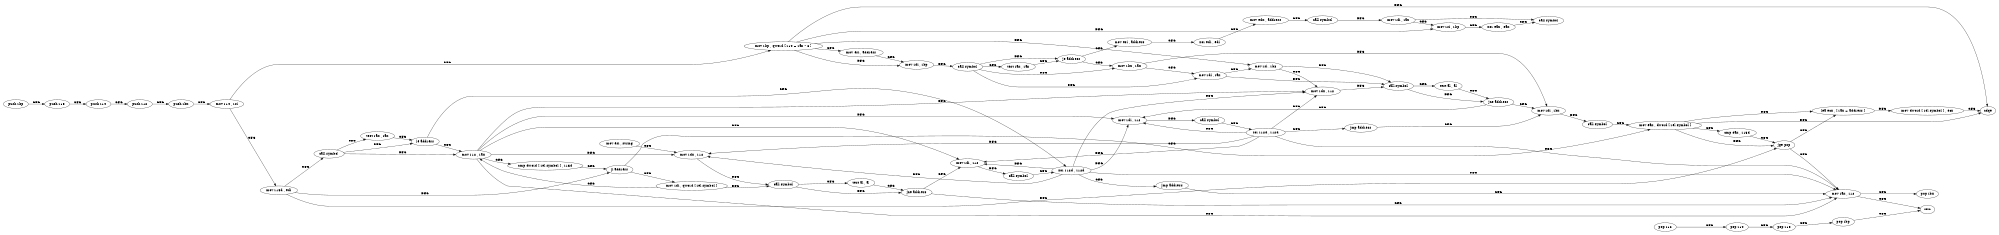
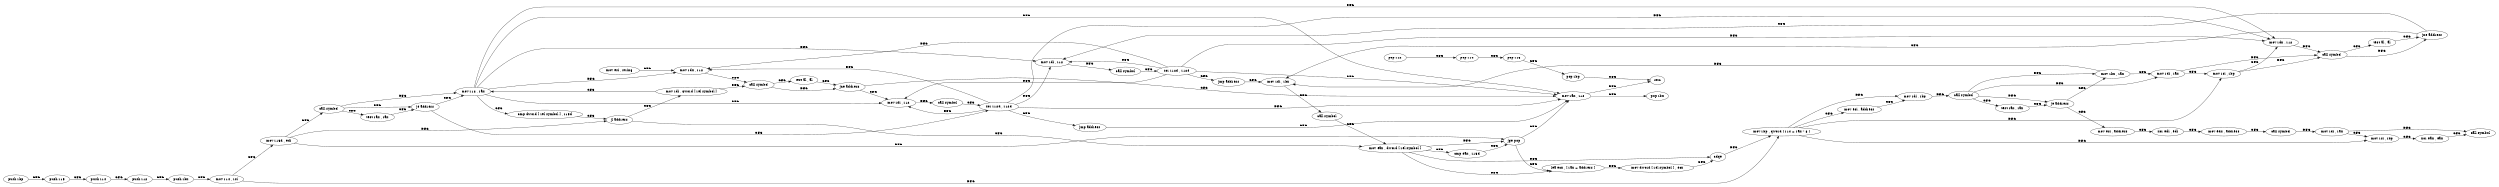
edge "mov rbp , qword [ r14 + rax * 8 ]" -> "cdqe": reversed
edge "mov rax , r12" -> "retn": label "CFG" -> "DFG"
